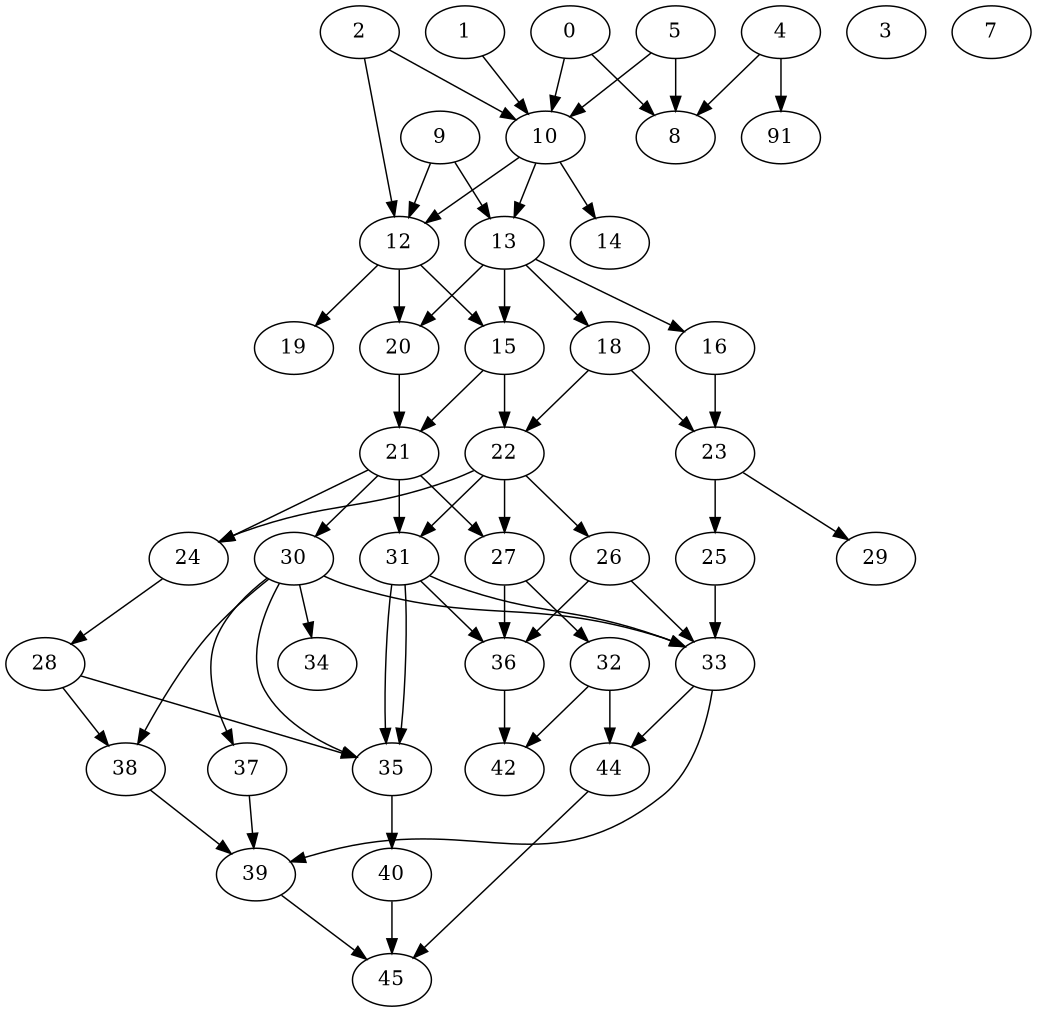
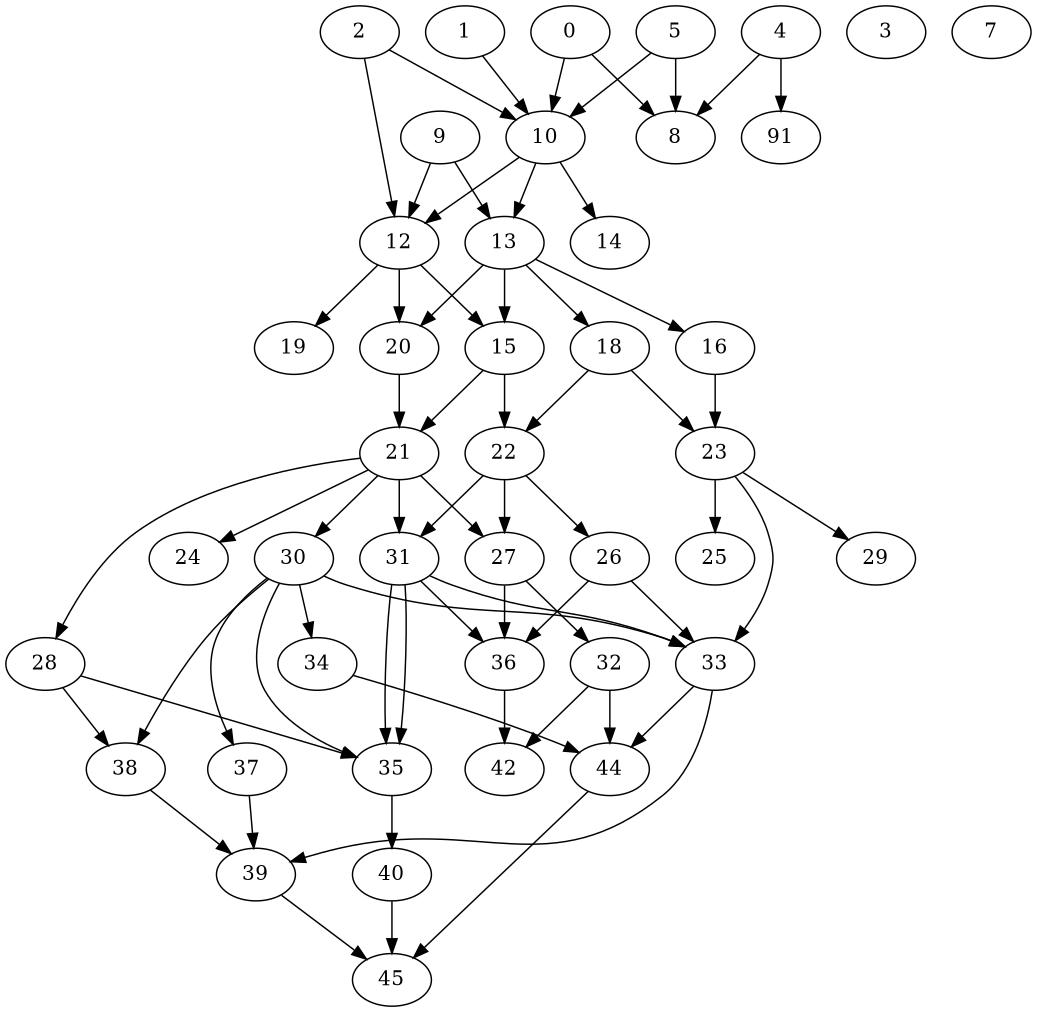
edge "22" -> "24": removed
edge "25" -> "33": now "23" -> "33"
edge "24" -> "28": now "21" -> "28"
edge "34" -> "44": added
